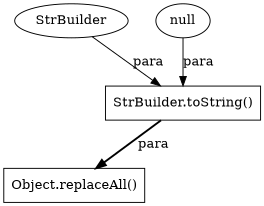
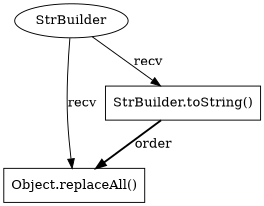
node "null": removed
edge "StrBuilder" -> "StrBuilder.toString()": label "para" -> "recv"
edge "StrBuilder" -> "Object.replaceAll()": added, label "recv"
edge "StrBuilder.toString()" -> "Object.replaceAll()": label "para" -> "order"
